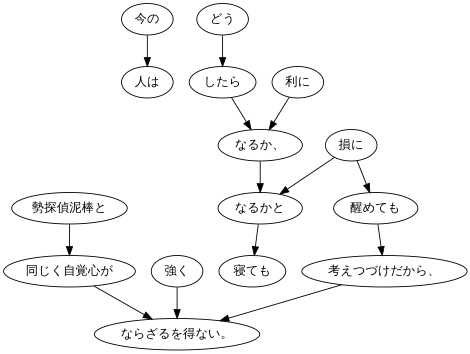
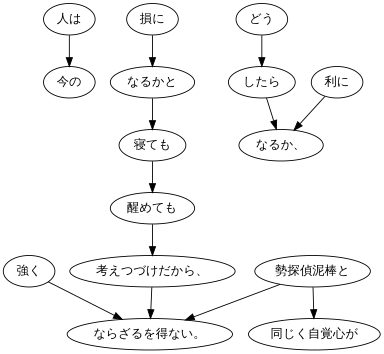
edge "今の" -> "人は": reversed
edge "なるか、" -> "なるかと": removed
edge "損に" -> "醒めても": now "寝ても" -> "醒めても"
edge "同じく自覚心が" -> "ならざるを得ない。": now "勢探偵泥棒と" -> "ならざるを得ない。"
